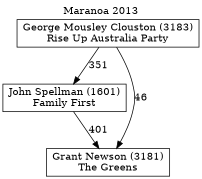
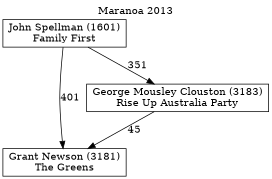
edge "George Mousley Clouston (3183) Rise Up Australia Party" -> "John Spellman (1601) Family First": reversed
edge "George Mousley Clouston (3183) Rise Up Australia Party" -> "Grant Newson (3181) The Greens": label "46" -> "45"
